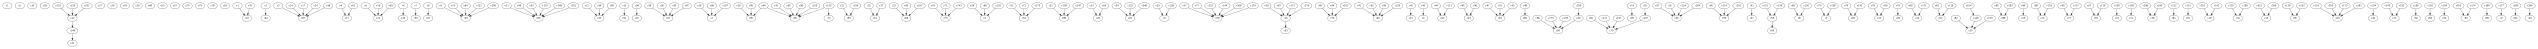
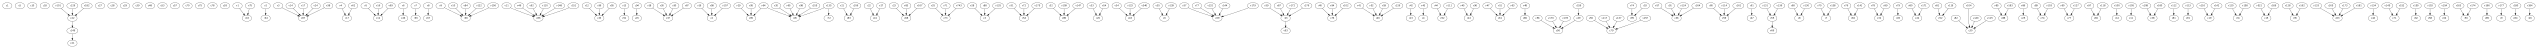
node "v168": removed
edge "v53" -> "v157": now "v53" -> "c95"
edge "v104" -> "v140": now "v104" -> "c30"
